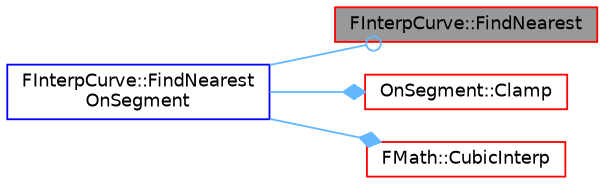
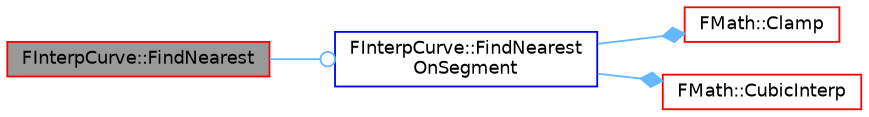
edge "FInterpCurve::FindNearest OnSegment" -> "FInterpCurve::FindNearest": reversed
node "OnSegment::Clamp": label "OnSegment::Clamp" -> "FMath::Clamp"
